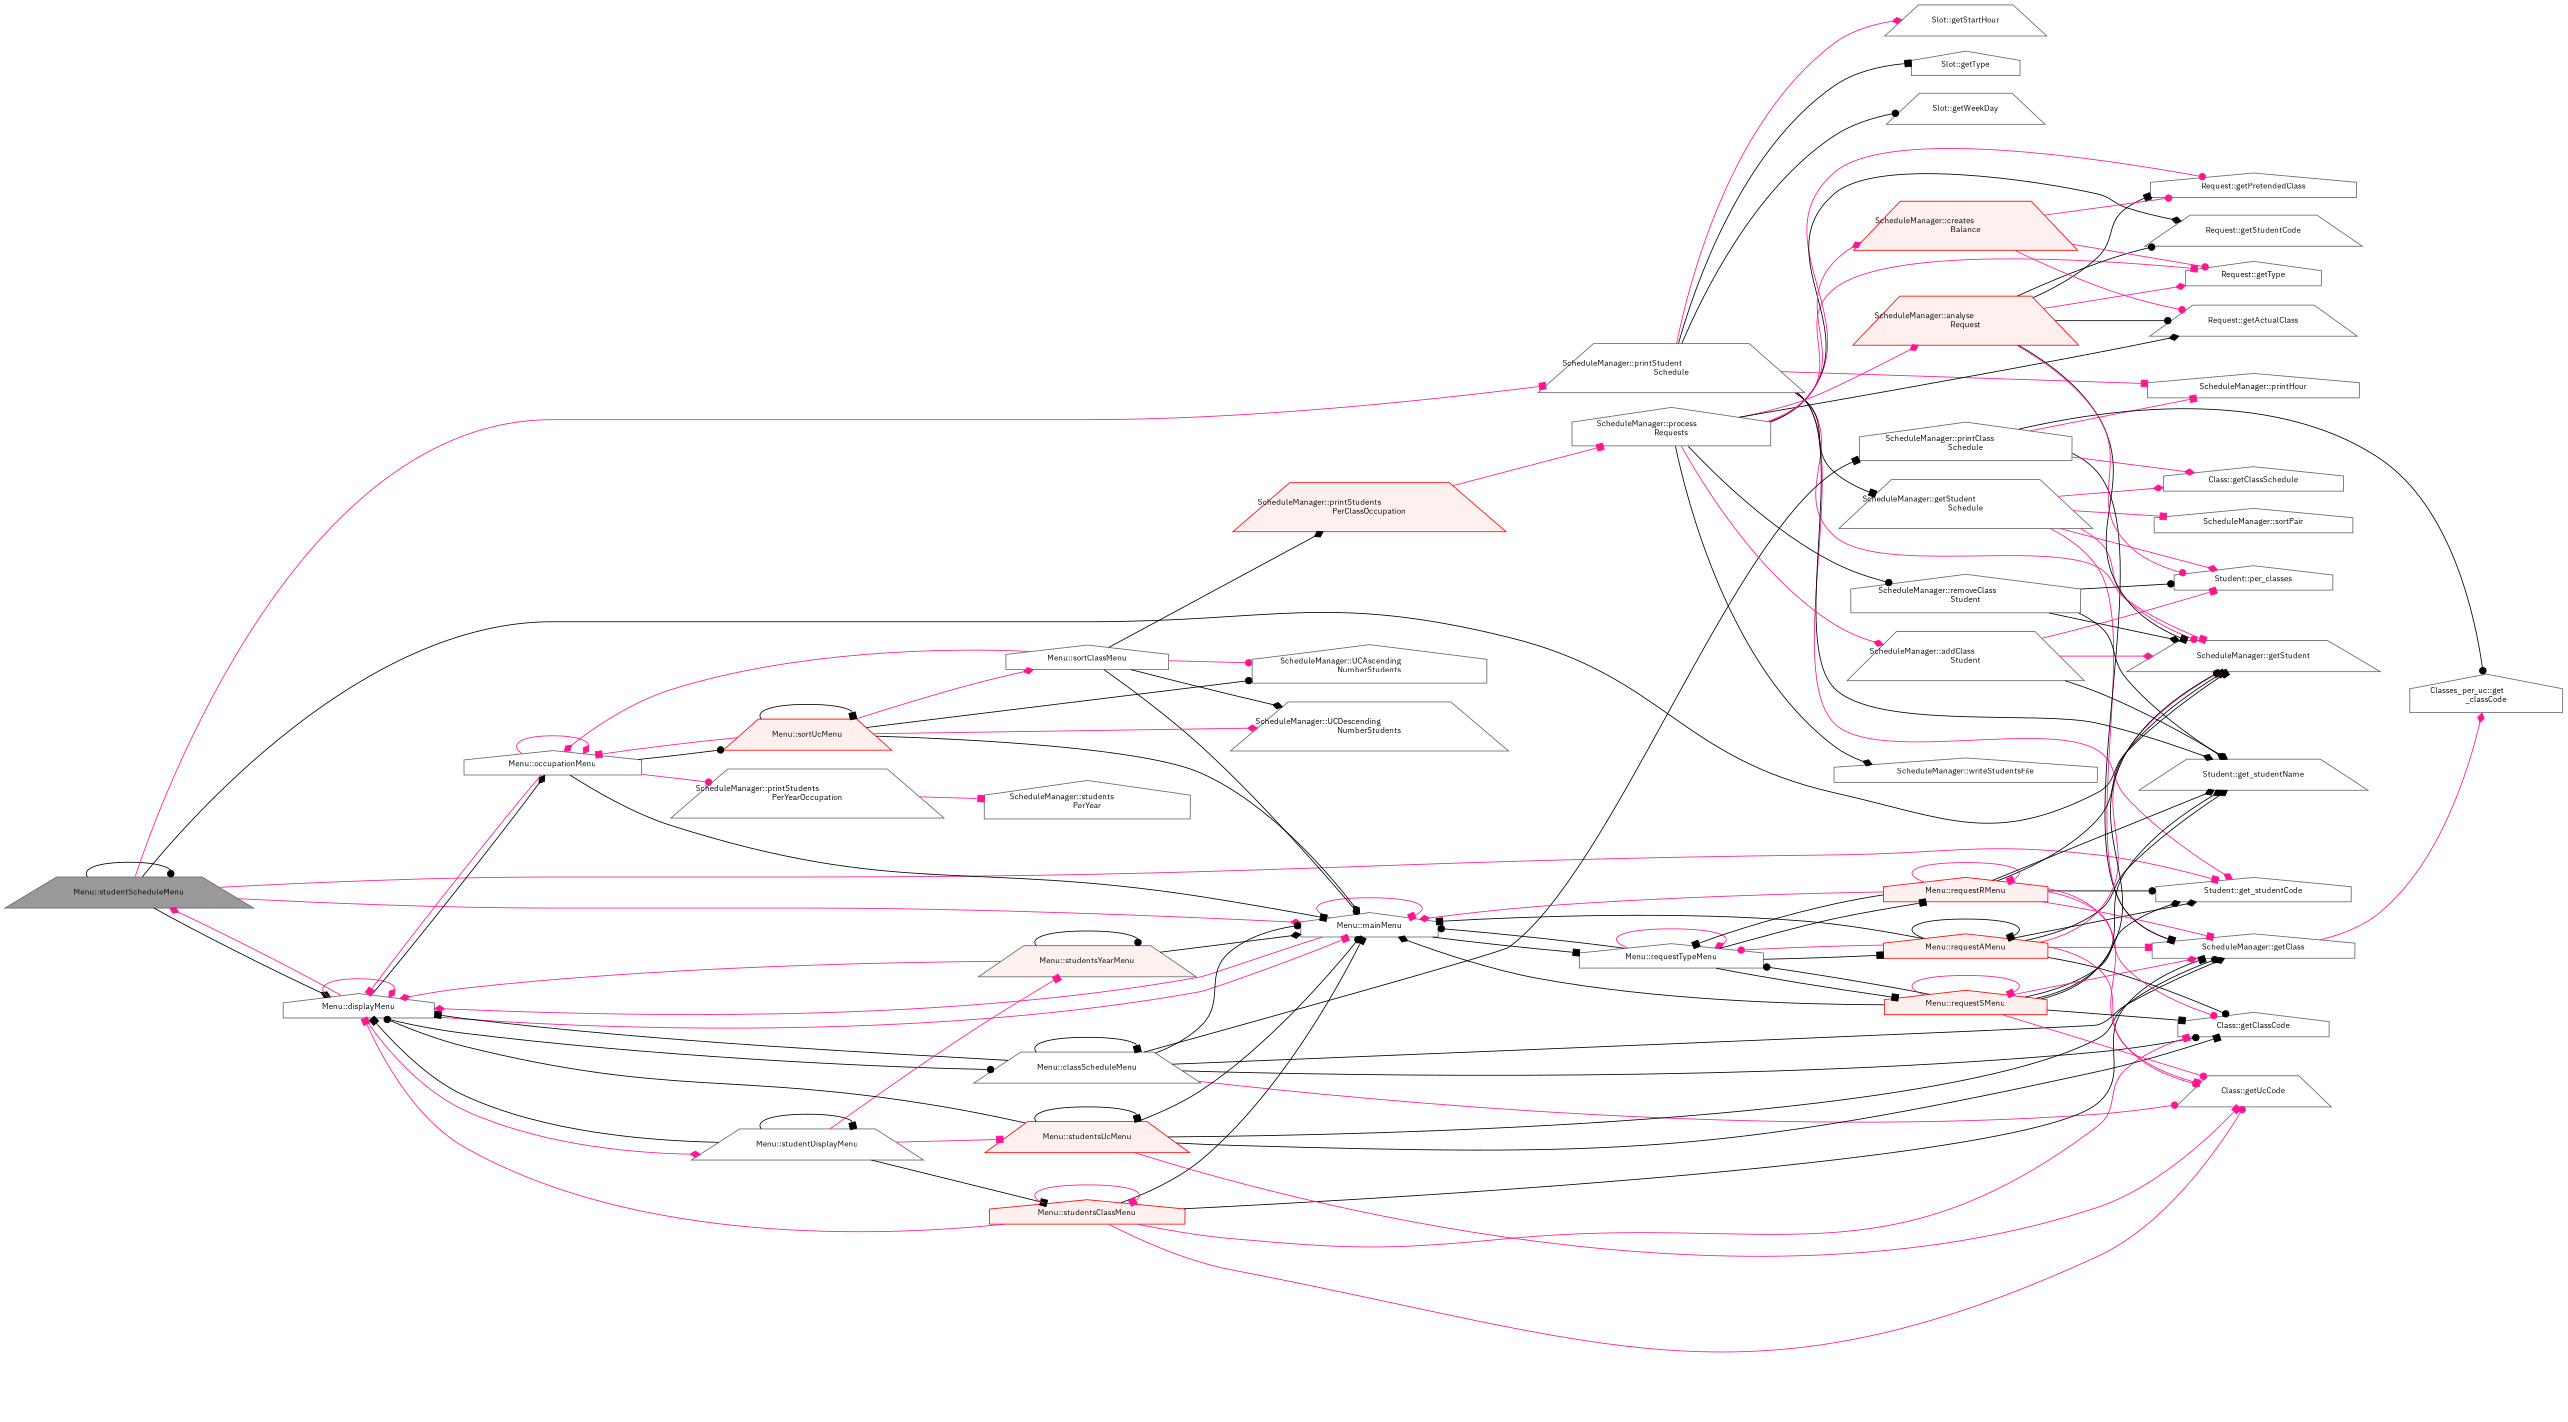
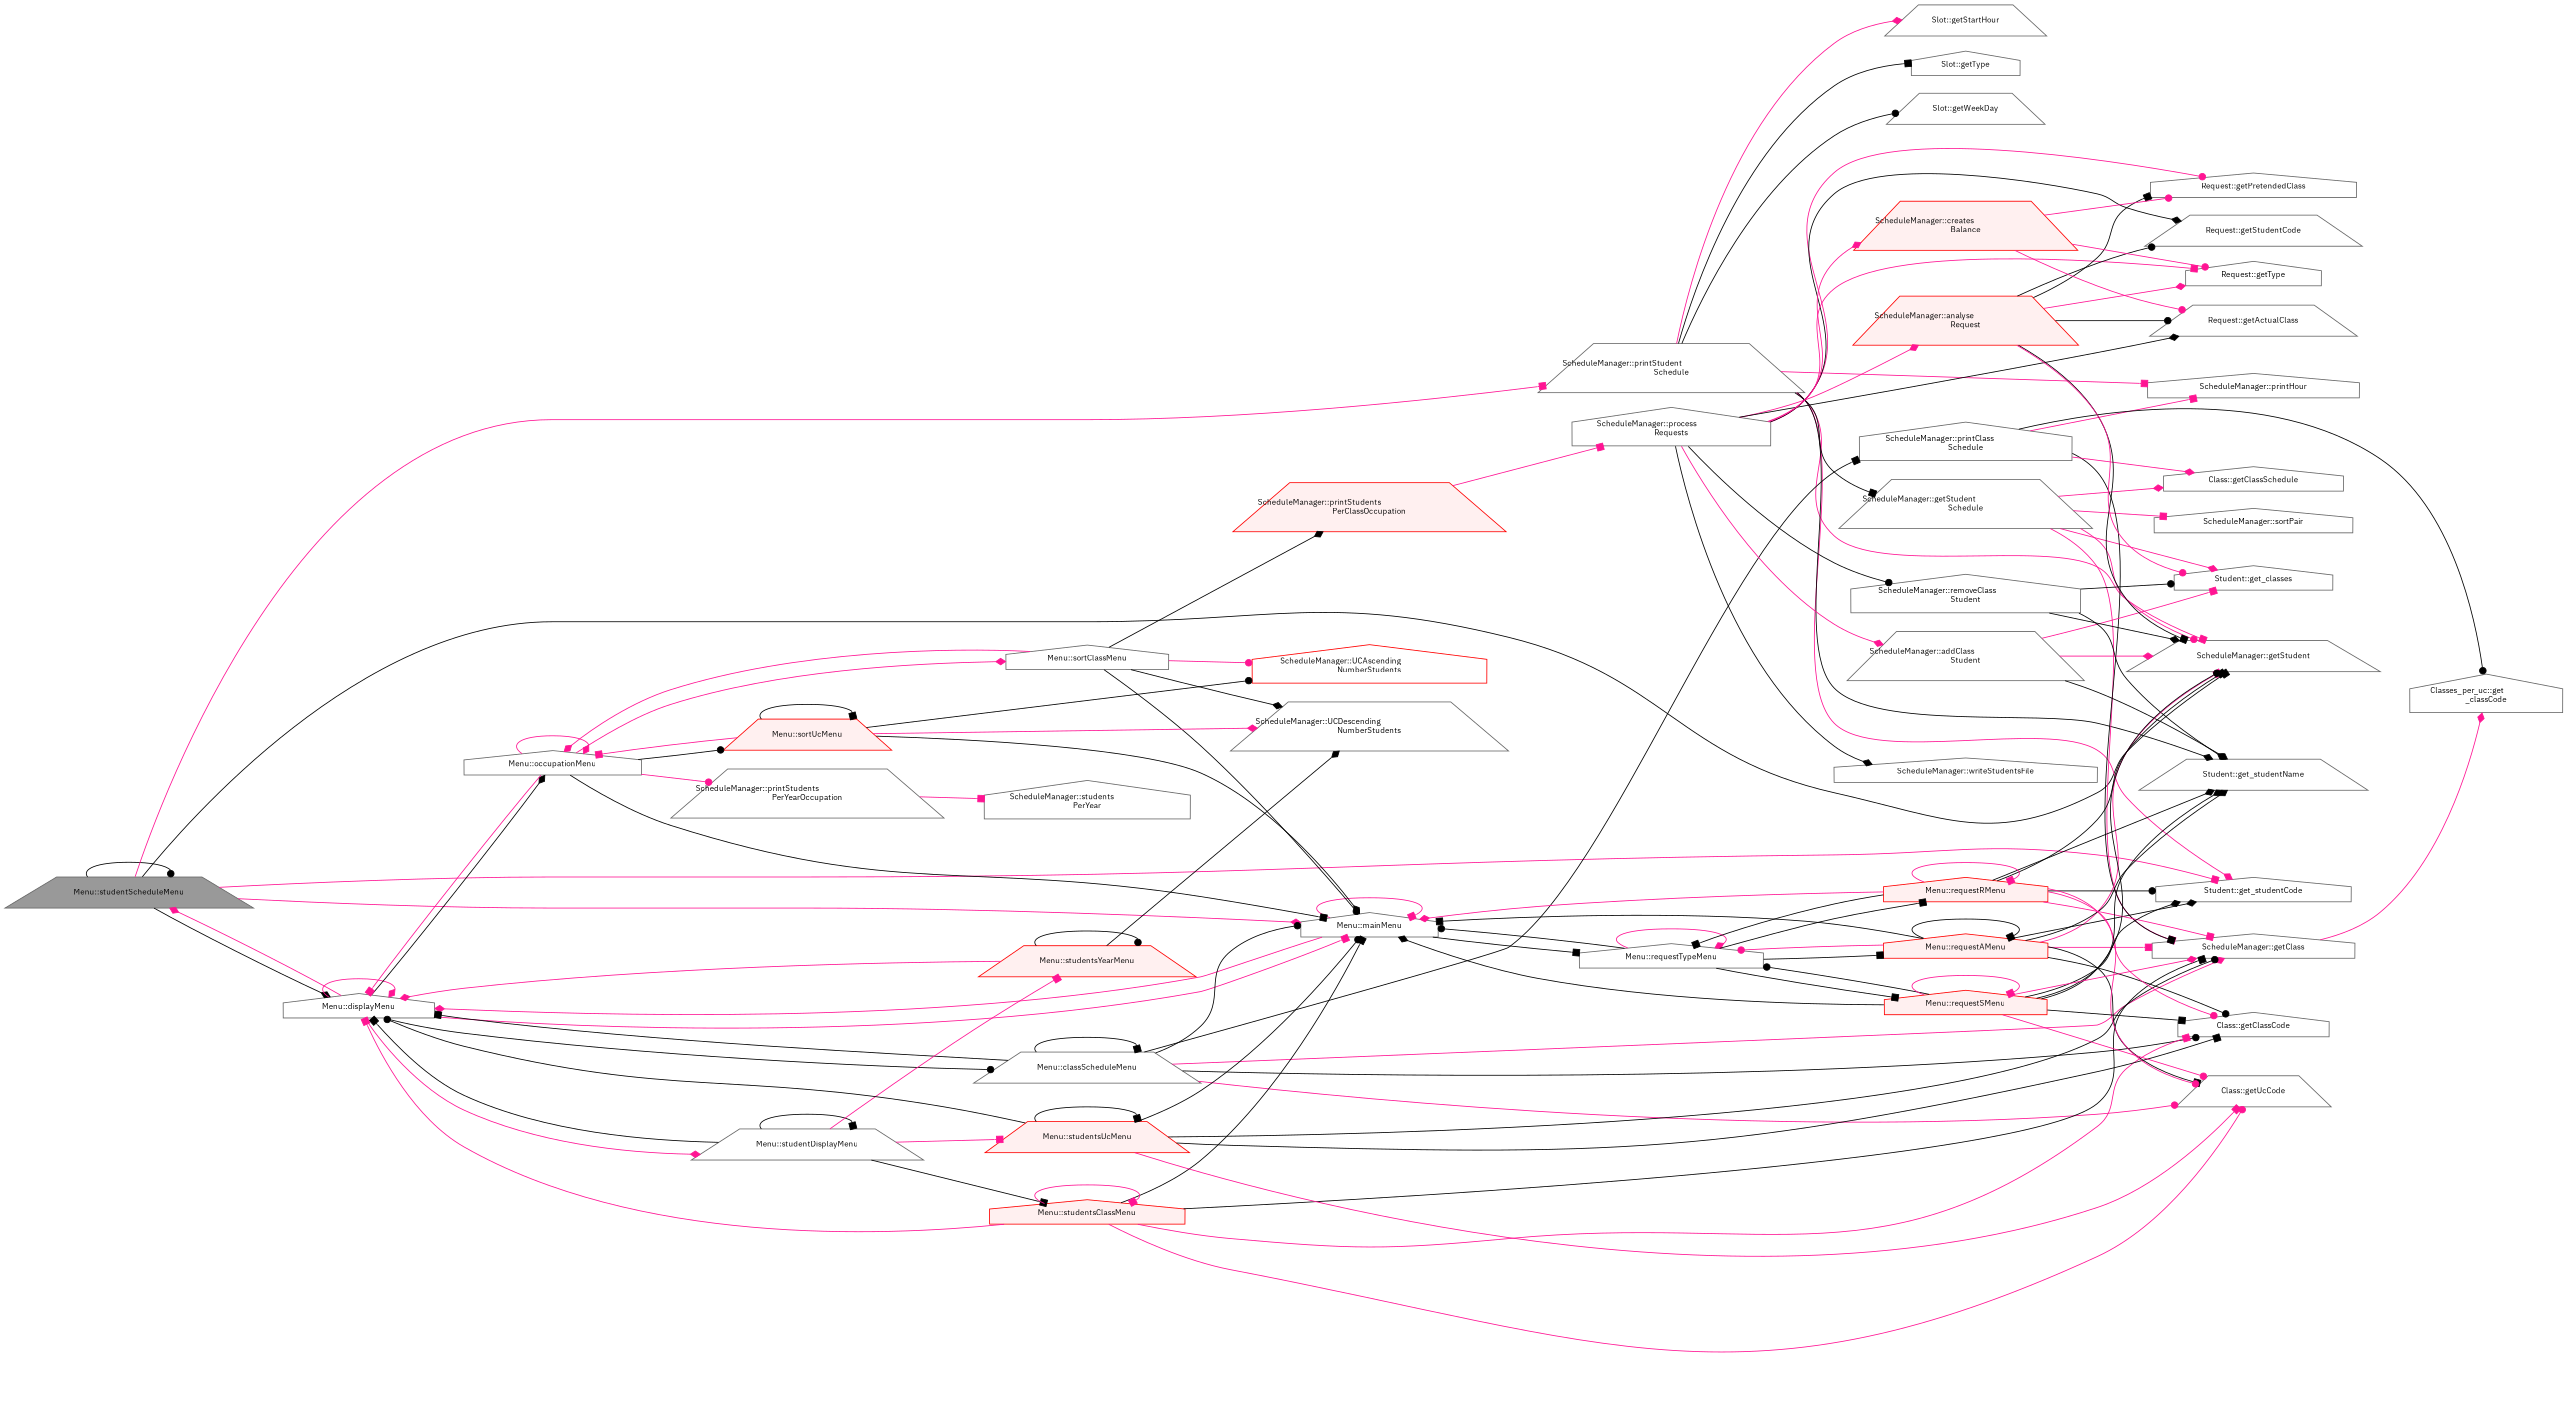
node "Student::per_classes": label "Student::per_classes" -> "Student::get_classes"
node "ScheduleManager::UCAscending NumberStudents": color grey40 -> red
edge "Menu::sortUcMenu" -> "Menu::sortClassMenu": now "Menu::occupationMenu" -> "Menu::sortClassMenu"
edge "Menu::studentsYearMenu" -> "Menu::mainMenu": now "Menu::studentsYearMenu" -> "ScheduleManager::UCDescending NumberStudents"
node "Menu::studentsYearMenu": color grey40 -> red
edge "Menu::requestAMenu" -> "Class::getUcCode": color deeppink -> black
edge "Menu::classScheduleMenu" -> "ScheduleManager::getClass": color black -> deeppink
